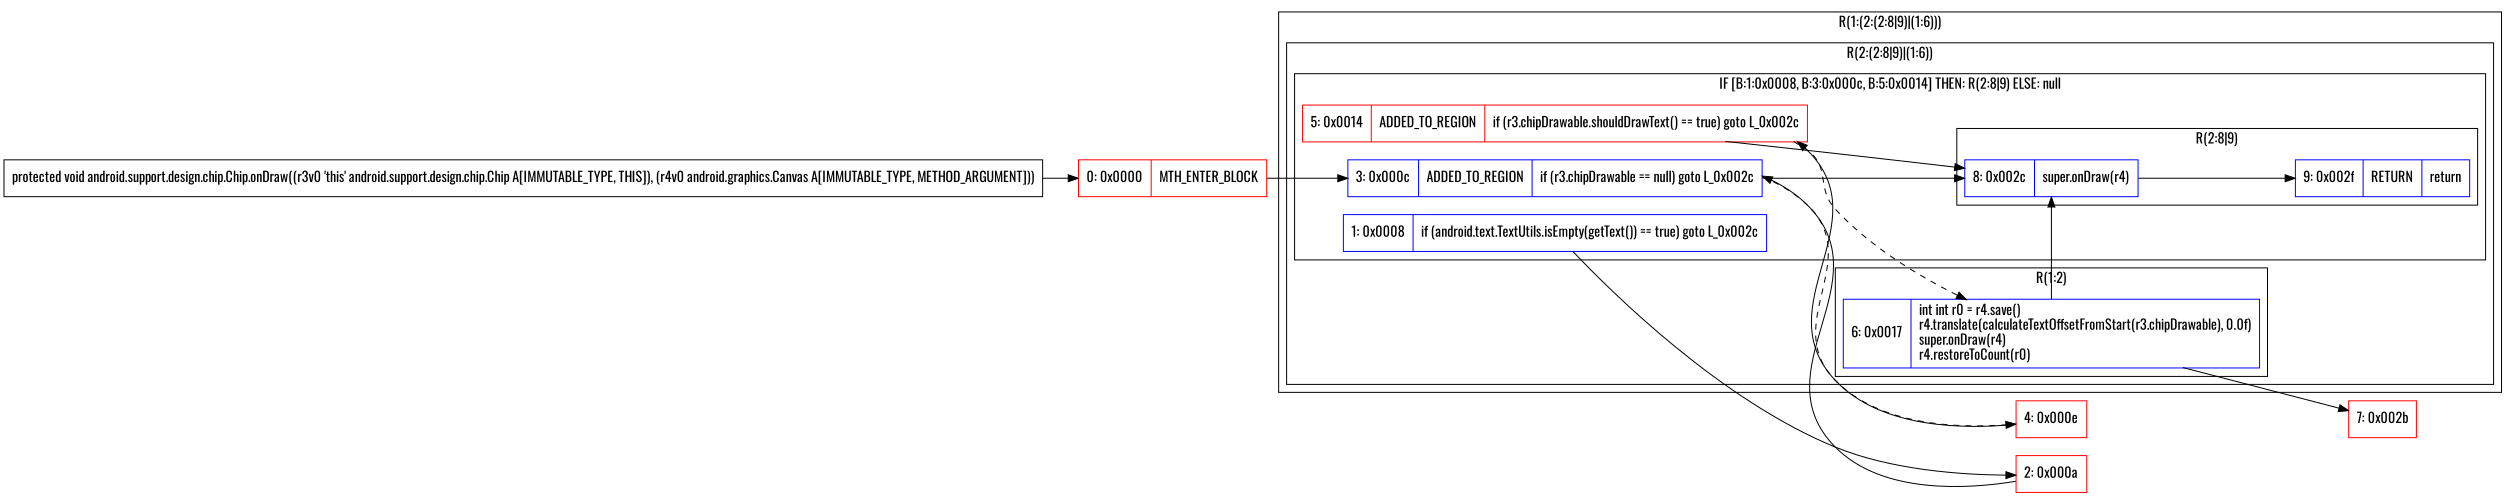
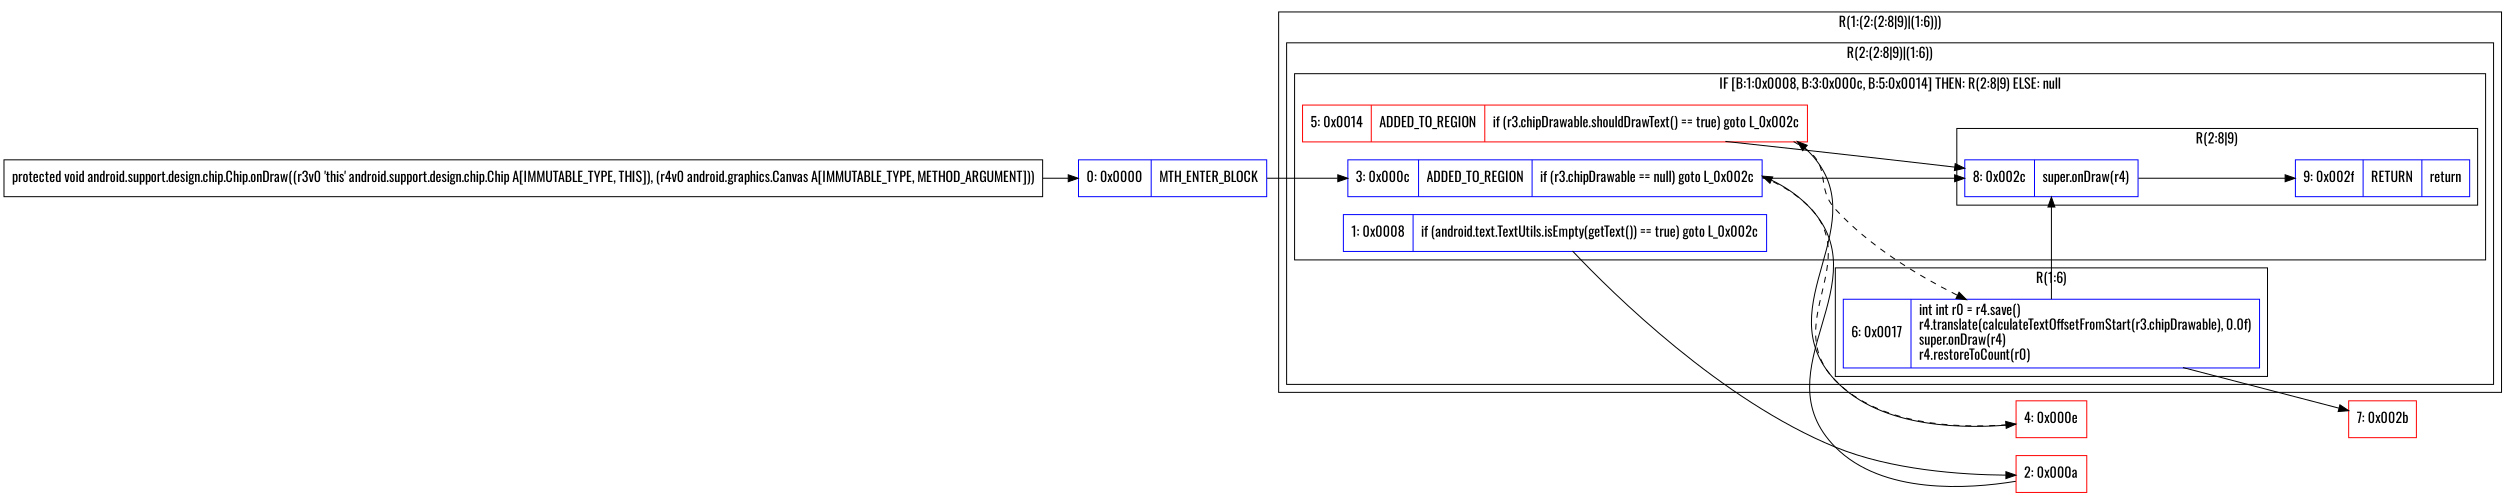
node "0: 0x0000": color red -> blue
cluster "R(1:2)": label "R(1:2)" -> "R(1:6)"
